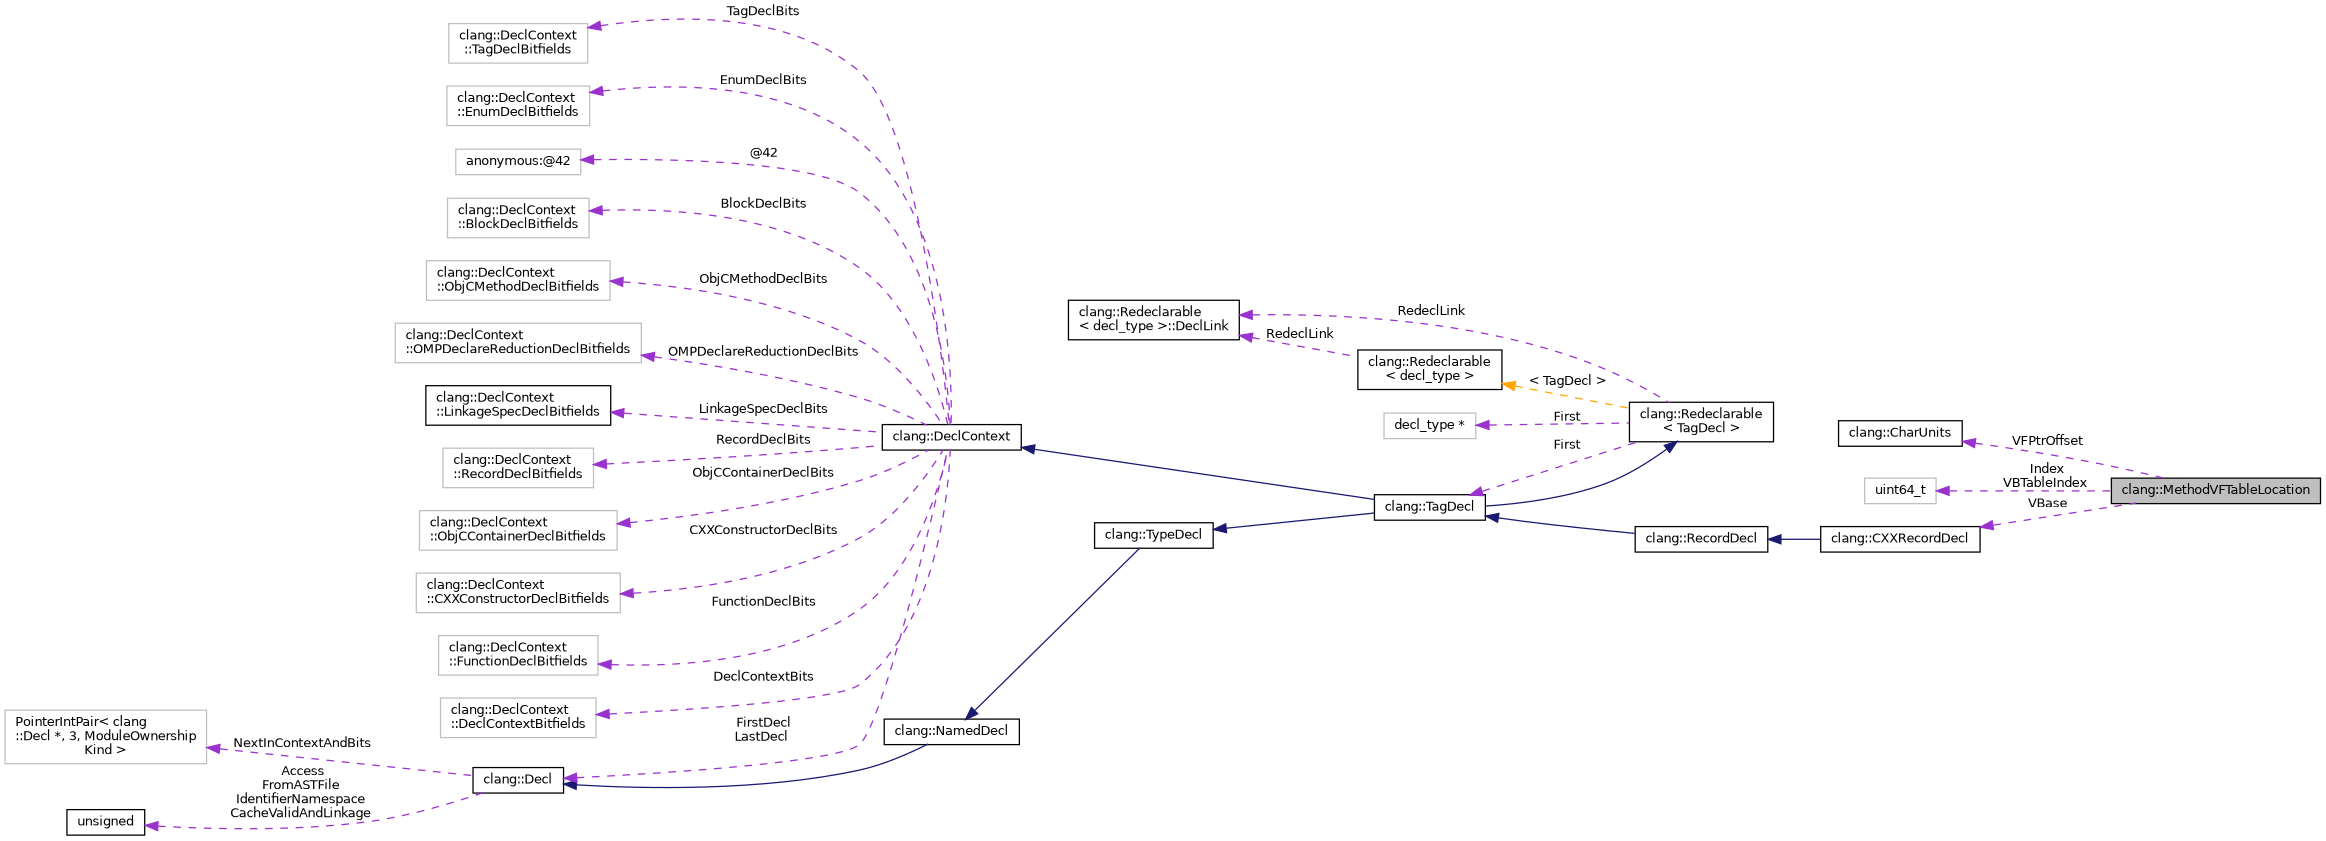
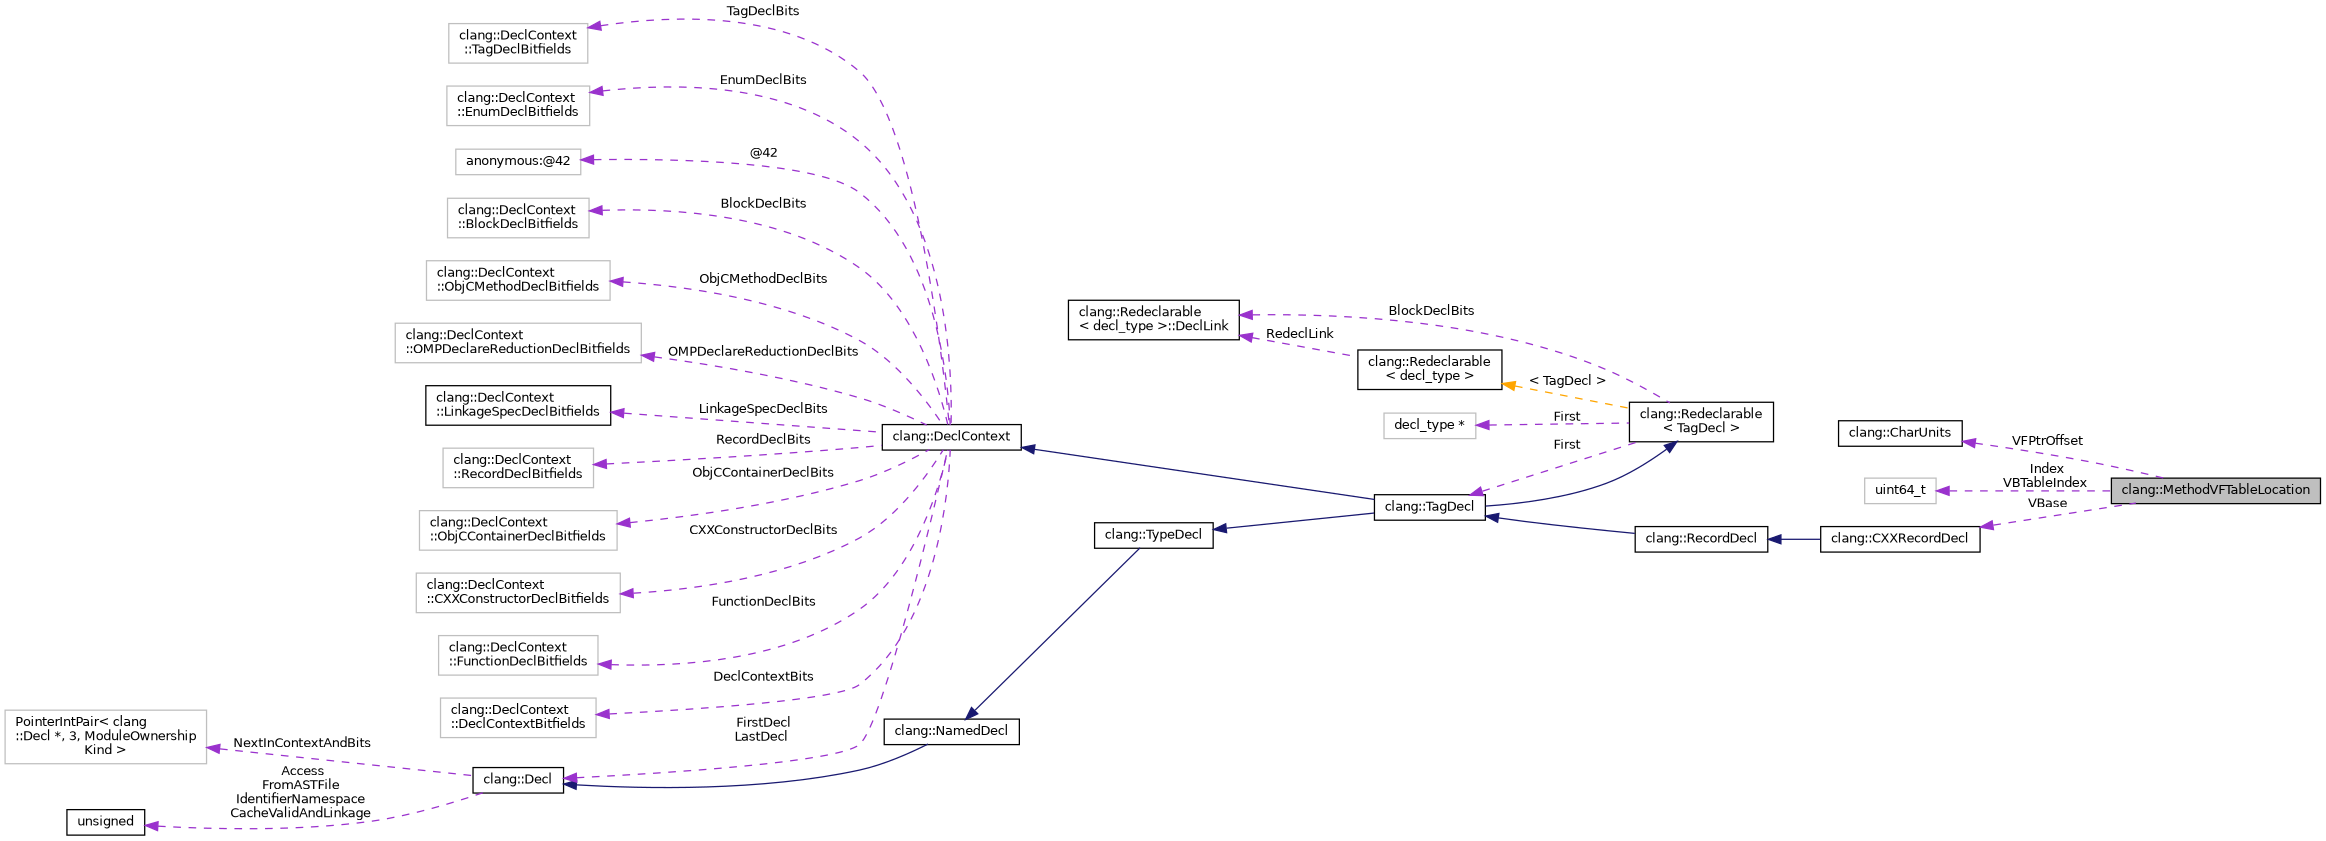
edge "clang::Redeclarable < TagDecl >" -> "clang::Redeclarable < decl_type >::DeclLink": label " RedeclLink" -> " BlockDeclBits"
